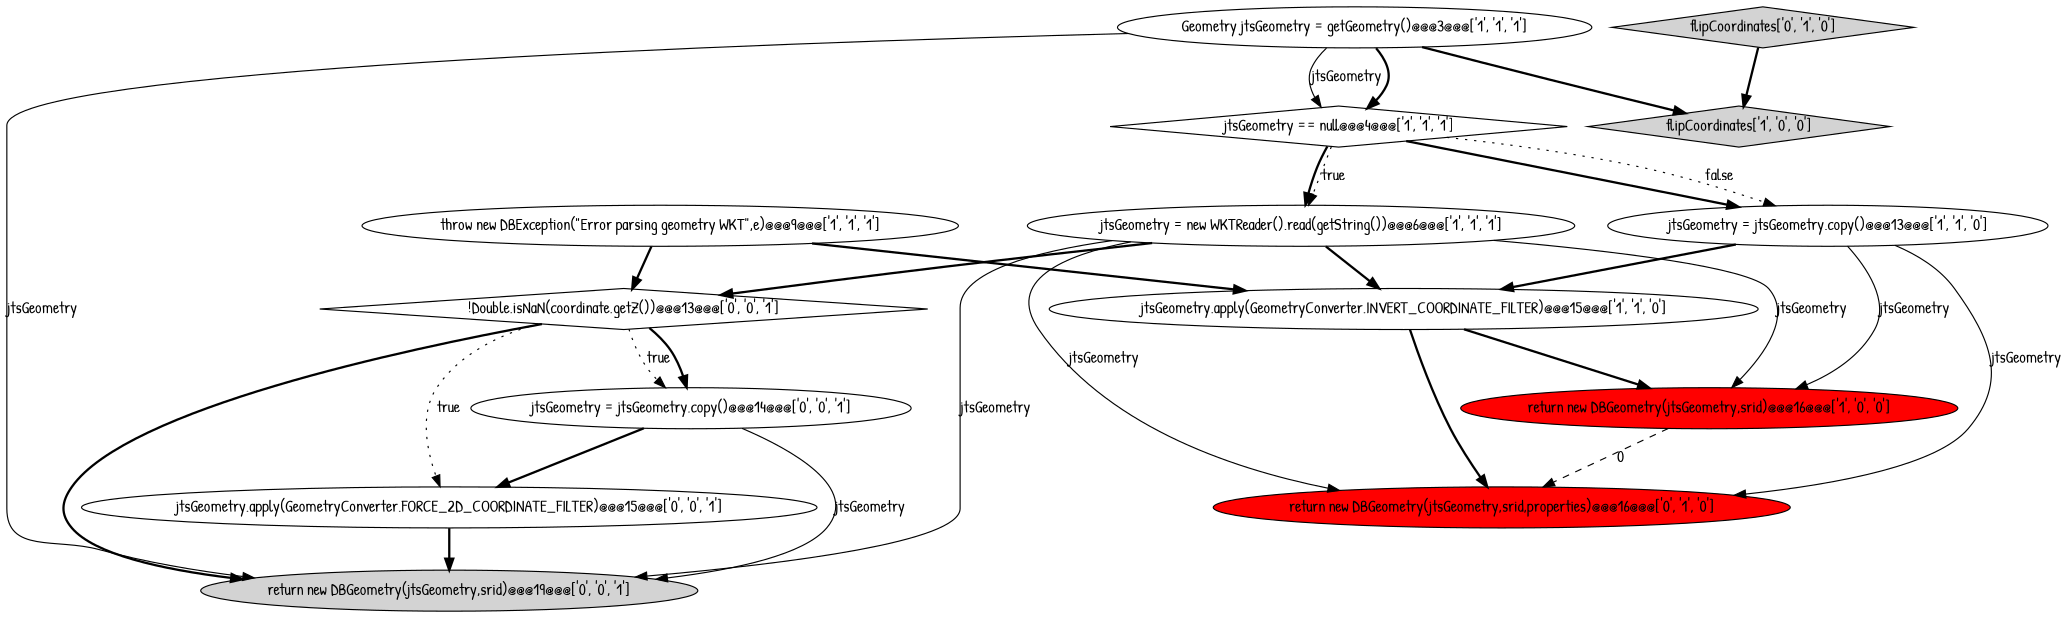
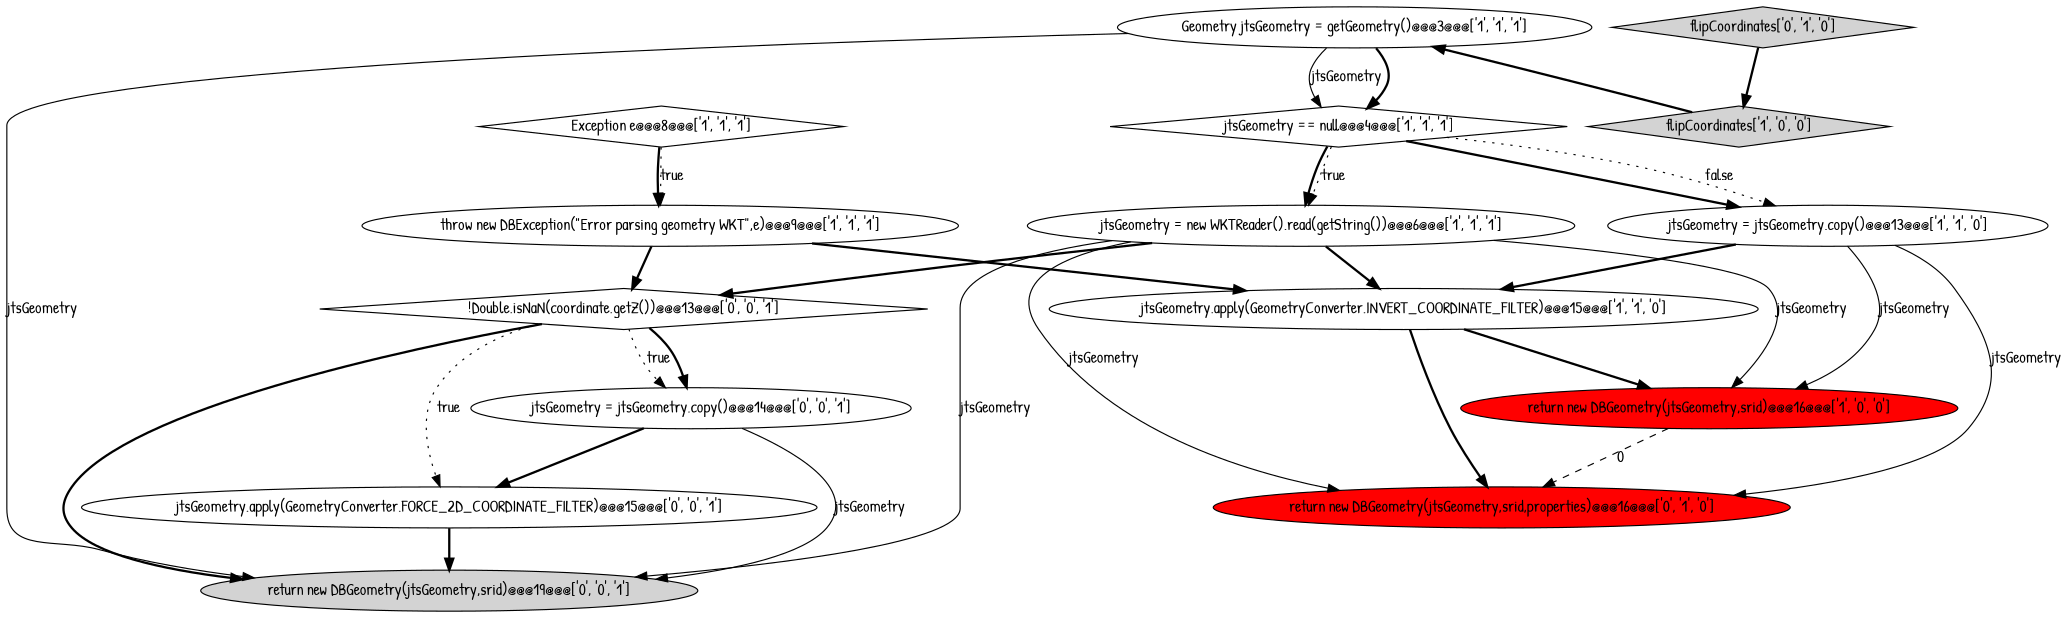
edge "Geometry jtsGeometry = getGeometry()@@@3@@@['1', '1', '1']" -> "flipCoordinates['1', '0', '0']": reversed
node "Exception e@@@8@@@['1', '1', '1']": added
